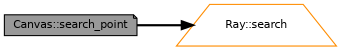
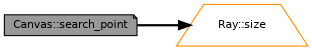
node "Ray::search": label "Ray::search" -> "Ray::size"
